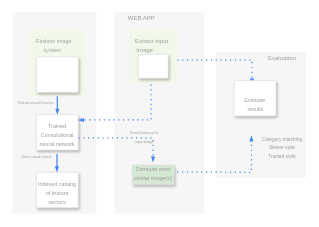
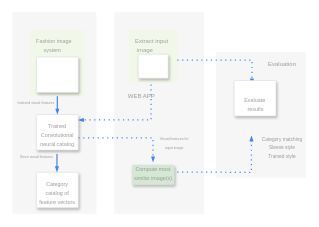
node "WEB APP": moved (141, 18) -> (141, 96)
node "Evaluation": moved (282, 58) -> (282, 64)
node "Extract visual features": label "Extract visual features" -> "Indexed visual features"
node "Trained Convolutional neural network": label "Trained Convolutional neural network" -> "Trained Convolutional neural catalog"
node "Visual features for input image": moved (144, 136) -> (174, 142)
node "Store visual neural": label "Store visual neural" -> "Store visual features"
node "Indexed catalog of feature vectors": label "Indexed catalog of feature vectors" -> "Category catalog of feature vectors"
